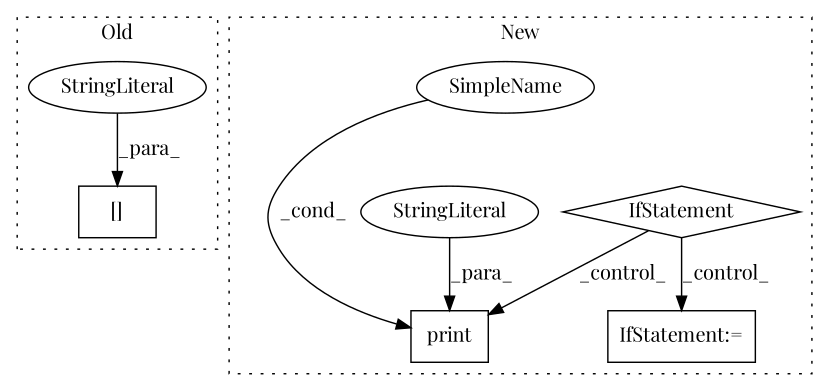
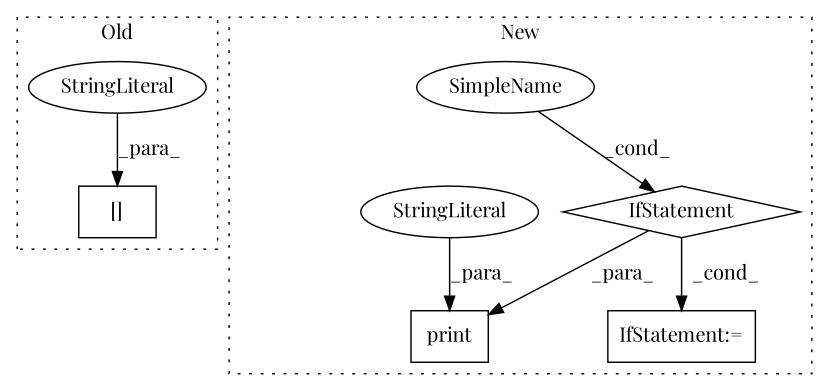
edge "SimpleName" -> "print": now "SimpleName" -> "IfStatement"
edge "IfStatement" -> "print": label "_control_" -> "_para_"
edge "IfStatement" -> "IfStatement:=": label "_control_" -> "_cond_"
